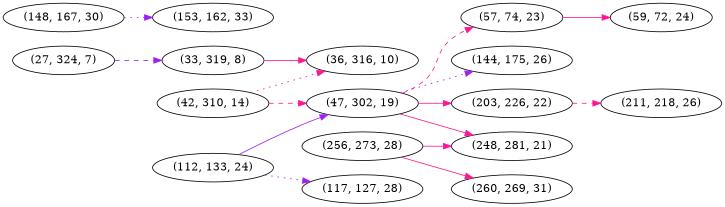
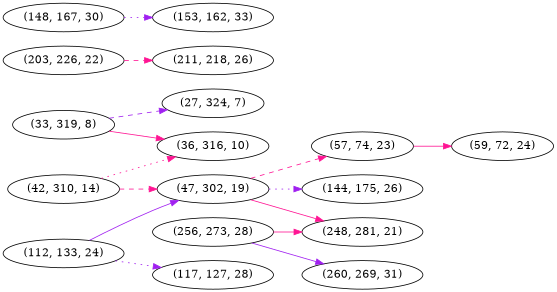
edge "(27, 324, 7)" -> "(33, 319, 8)": reversed
edge "(47, 302, 19)" -> "(203, 226, 22)": removed
edge "(256, 273, 28)" -> "(260, 269, 31)": color deeppink -> purple
